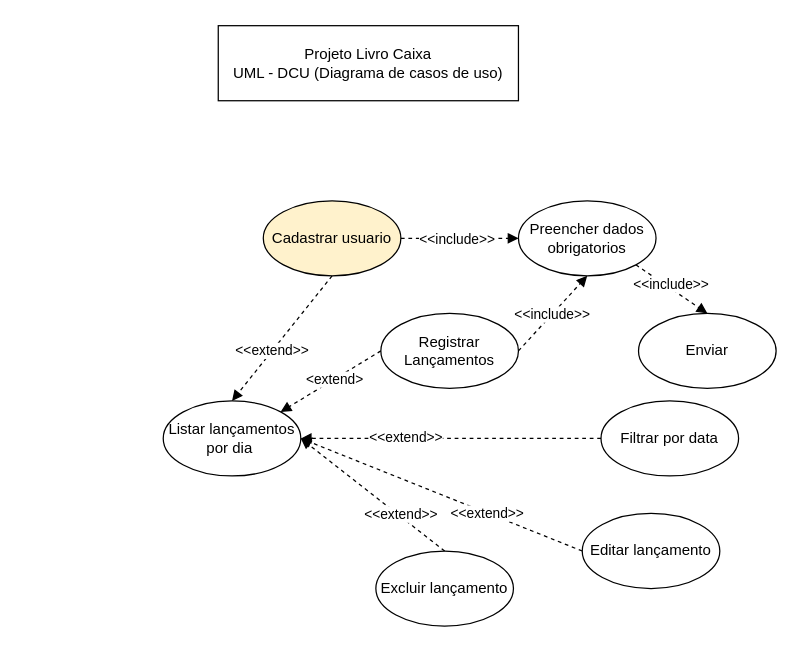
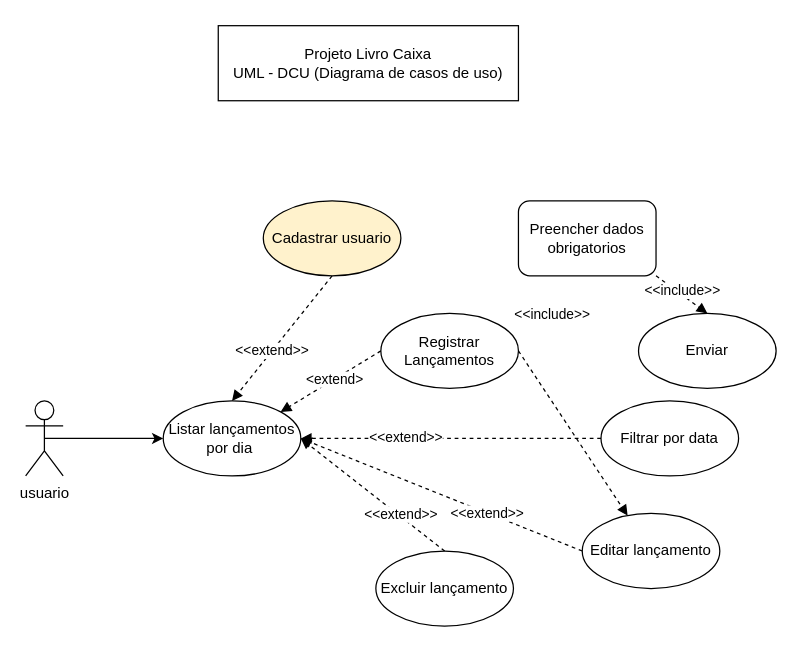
edge "Cadastrar usuario" -> "Preencher dados obrigatorios": removed, label "<<include>>"
node "Preencher dados obrigatorios": shape ellipse -> rounded rectangle
edge "Registrar Lançamentos" -> "Preencher dados obrigatorios": now "Registrar Lançamentos" -> "Editar lançamento"
node "usuario": added
edge "usuario" -> "Listar lançamentos por dia": added
